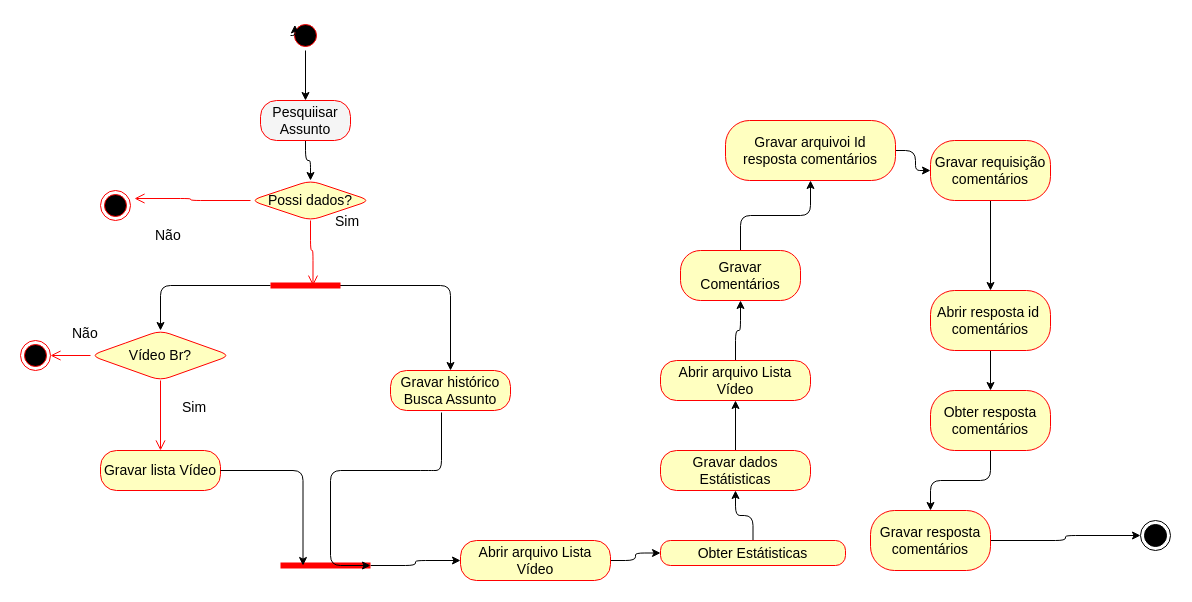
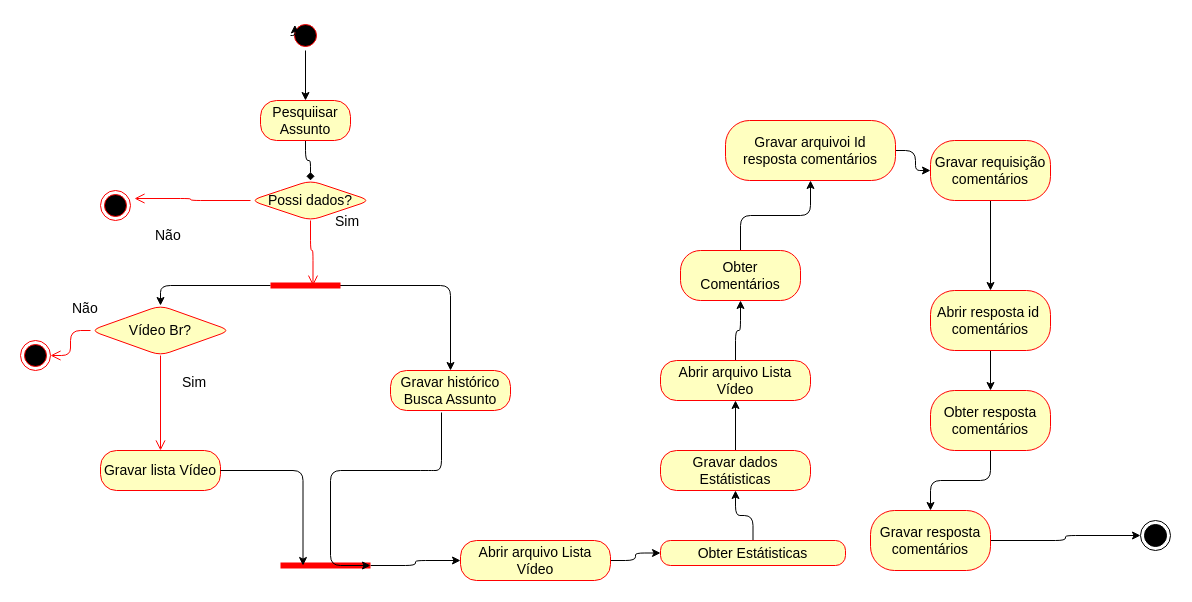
node "Pesquiisar Assunto": fillcolor #f5f5f5 -> #ffffc0
edge "Pesquiisar Assunto" -> "Possi dados?": arrowhead classic -> diamond
node "Gravar Comentários": label "Gravar Comentários" -> "Obter Comentários"
node "Vídeo Br?": moved (161, 356) -> (161, 331)
